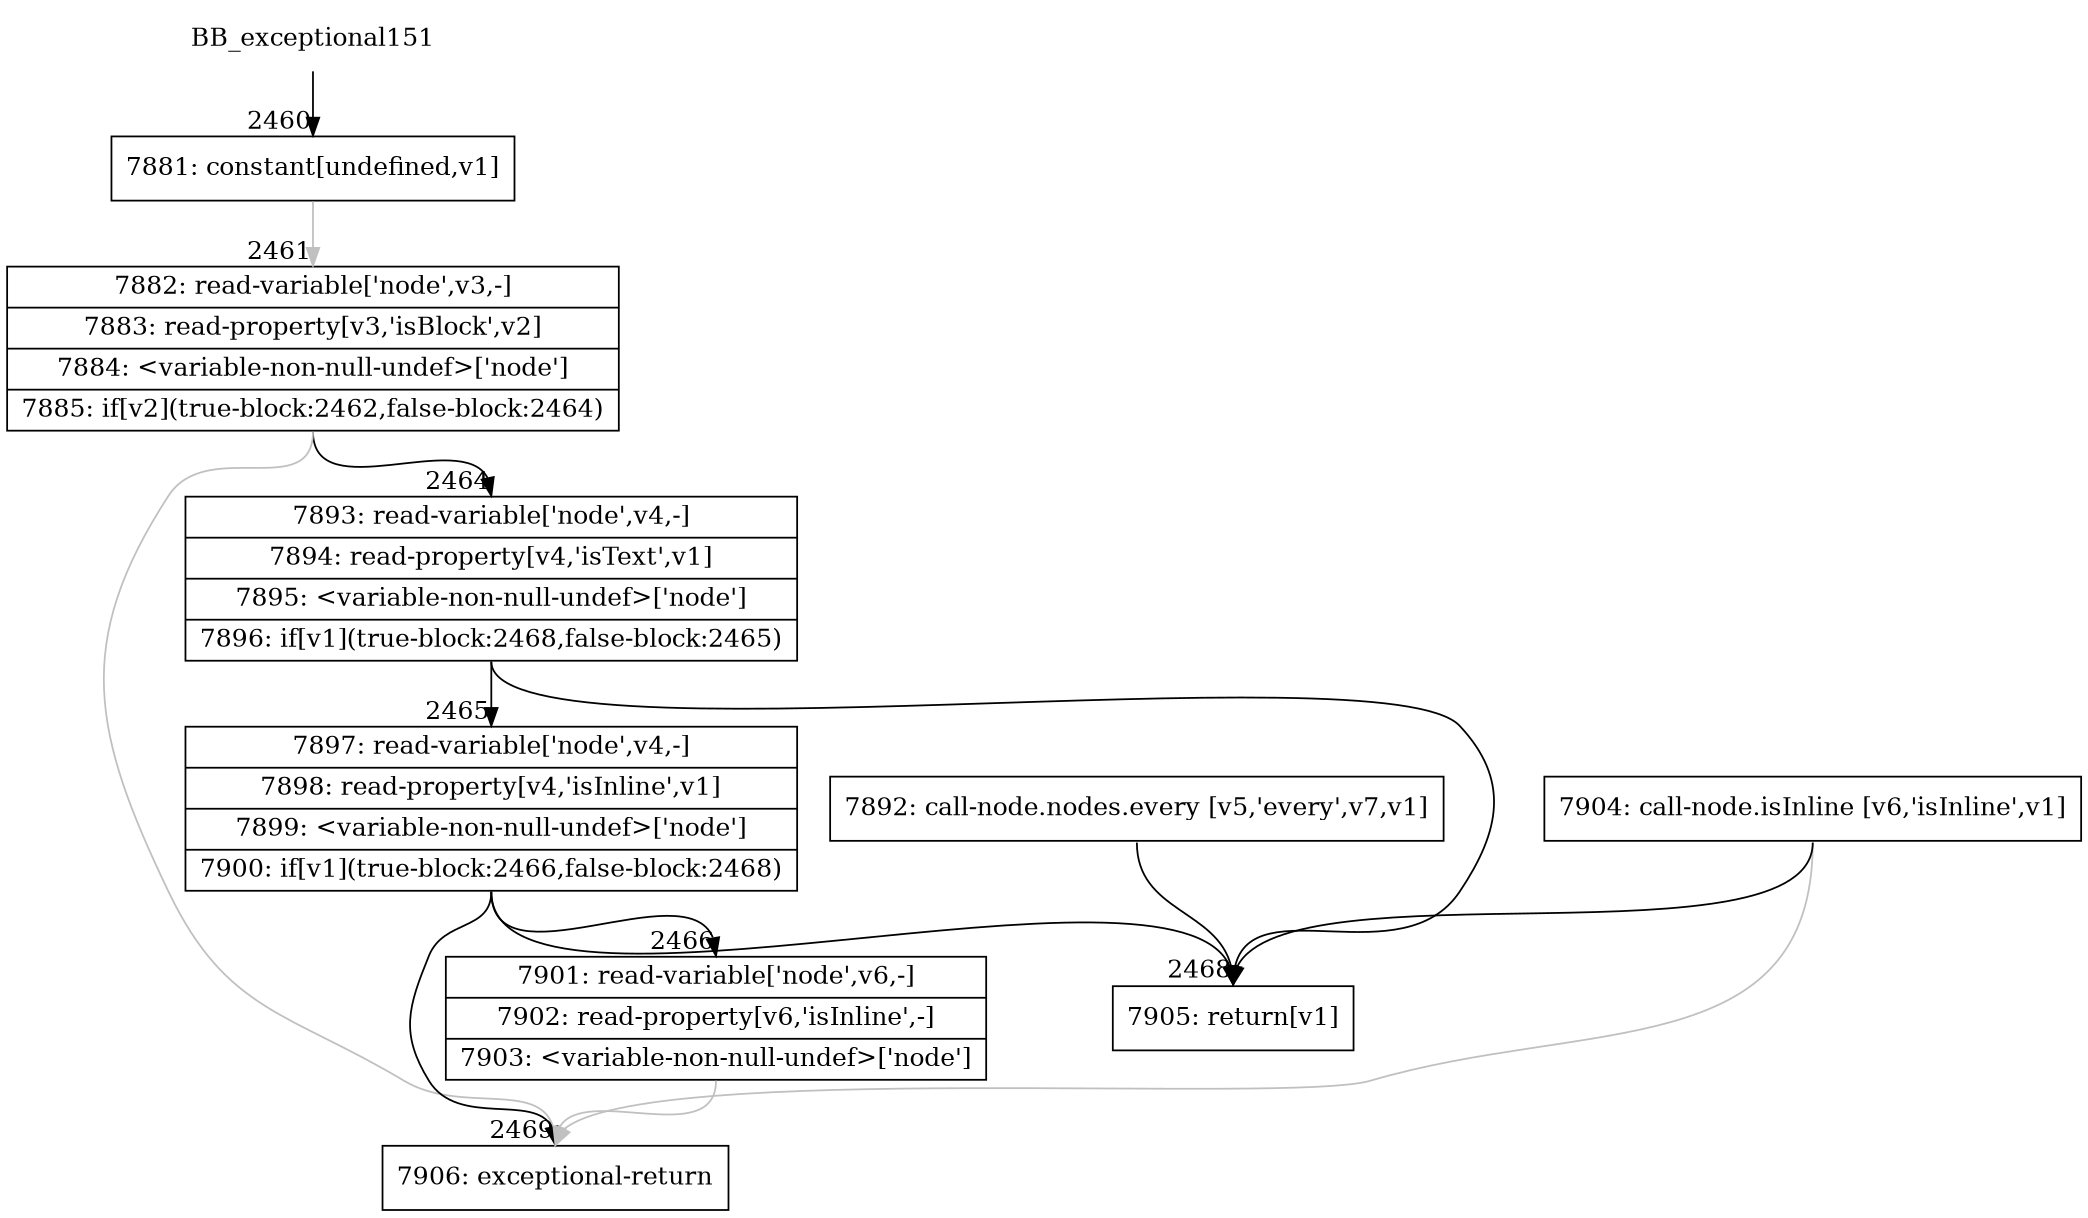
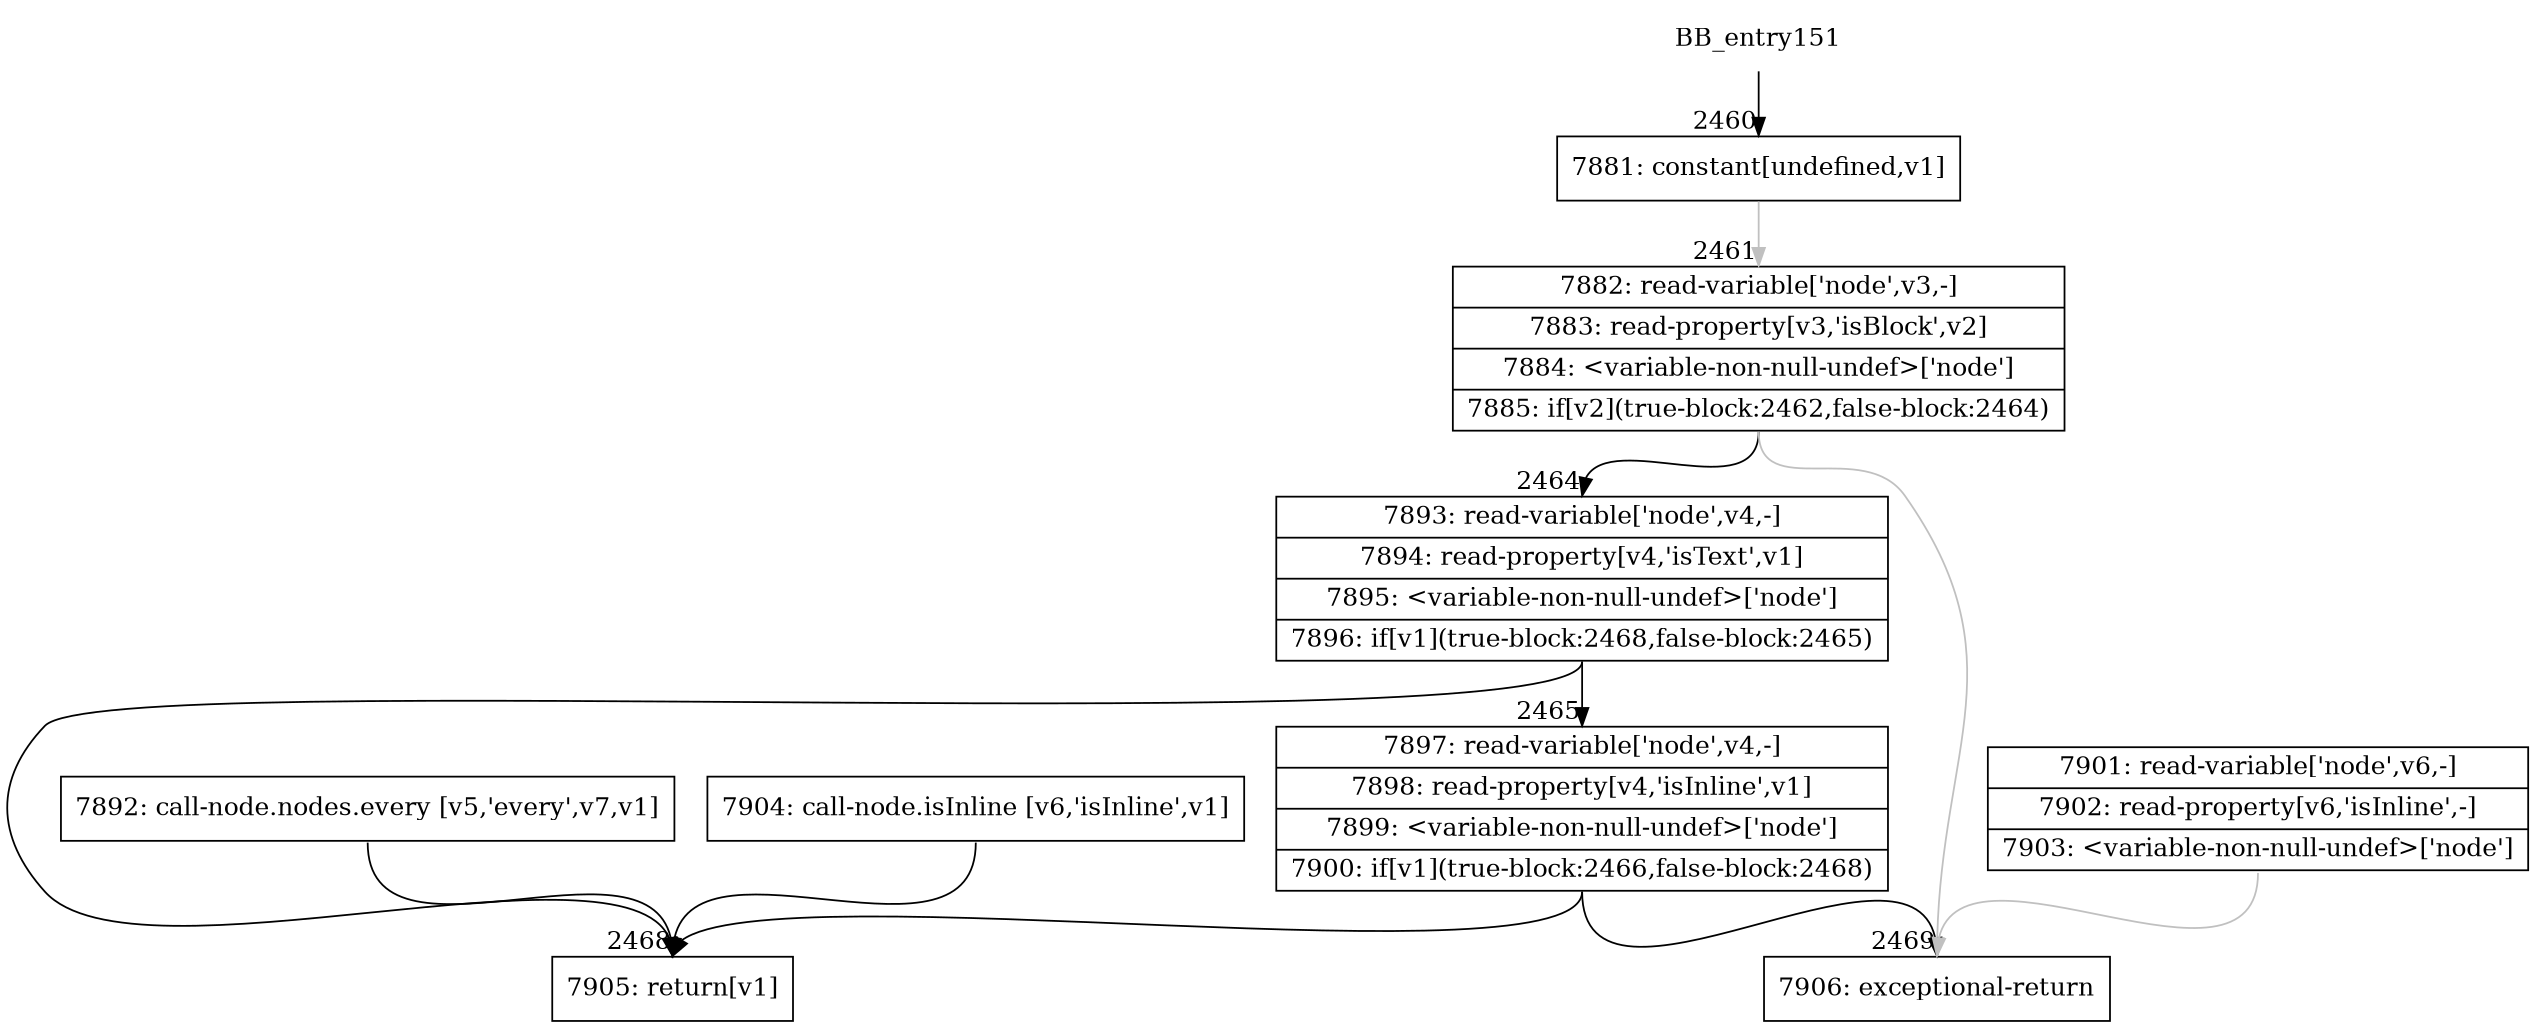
node "BB_exceptional151": label "BB_exceptional151" -> "BB_entry151"
edge "7897: read-variable['node',v4,-]" -> "7901: read-variable['node',v6,-]": removed
edge "7904: call-node.isInline [v6,'isInline',v1]" -> "7906: exceptional-return": removed
